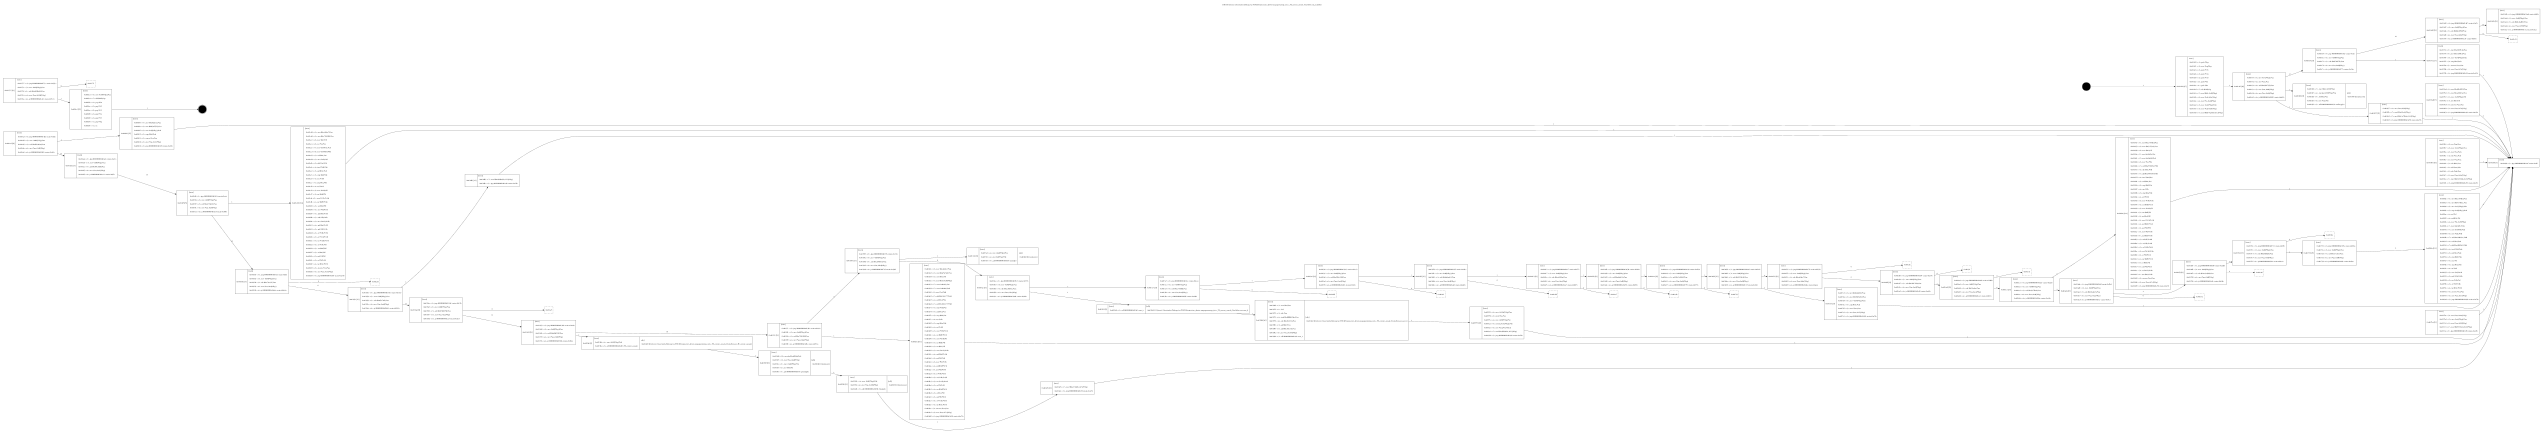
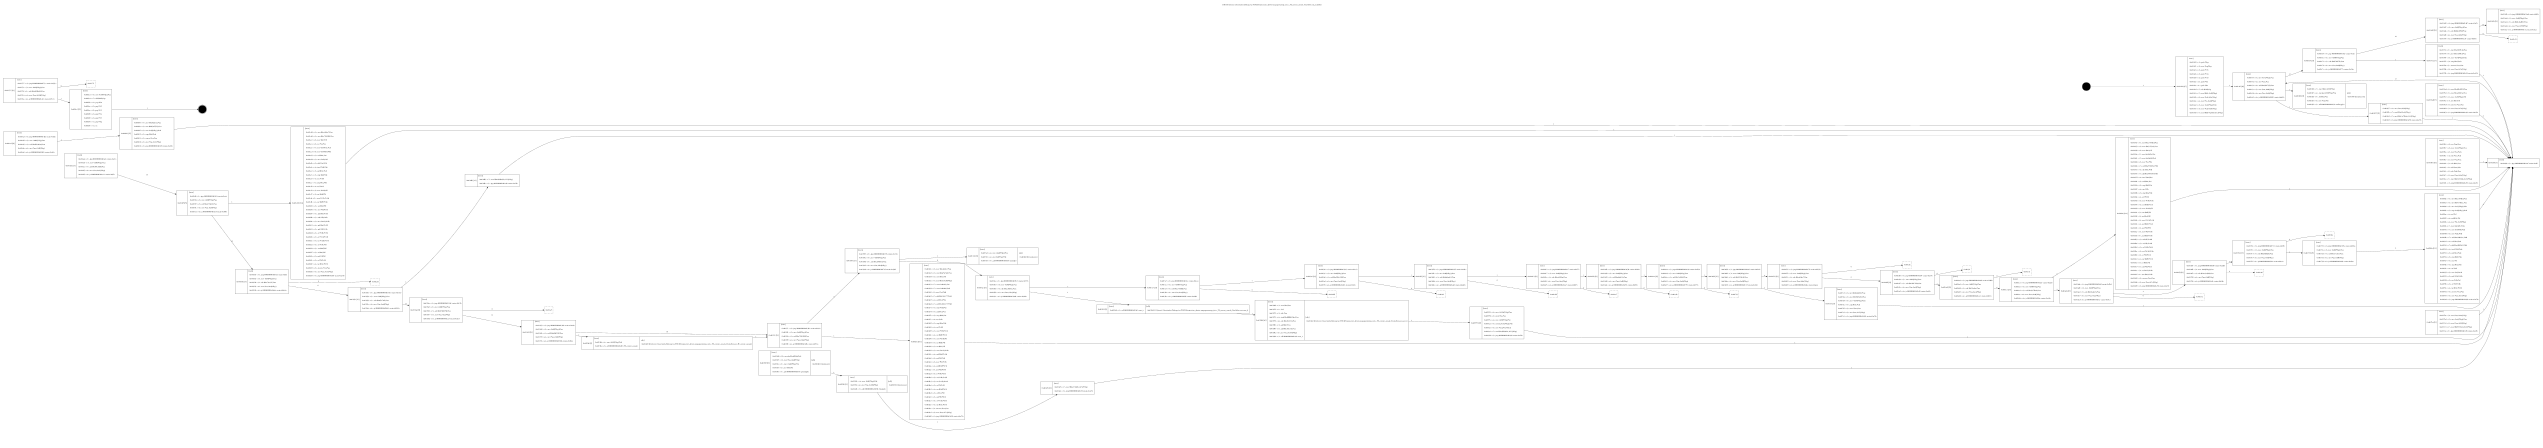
edge "0x401e98 [5]" -> "0x40144f [26]": added, label "17"
edge "0x4014cd [25]" -> "0x4014e6 [25]": removed, label "13"
edge "0x4019d6 [9]" -> "0x4019df [23]": now "0x4019d6 [9]" -> "0x40157c [25]"
